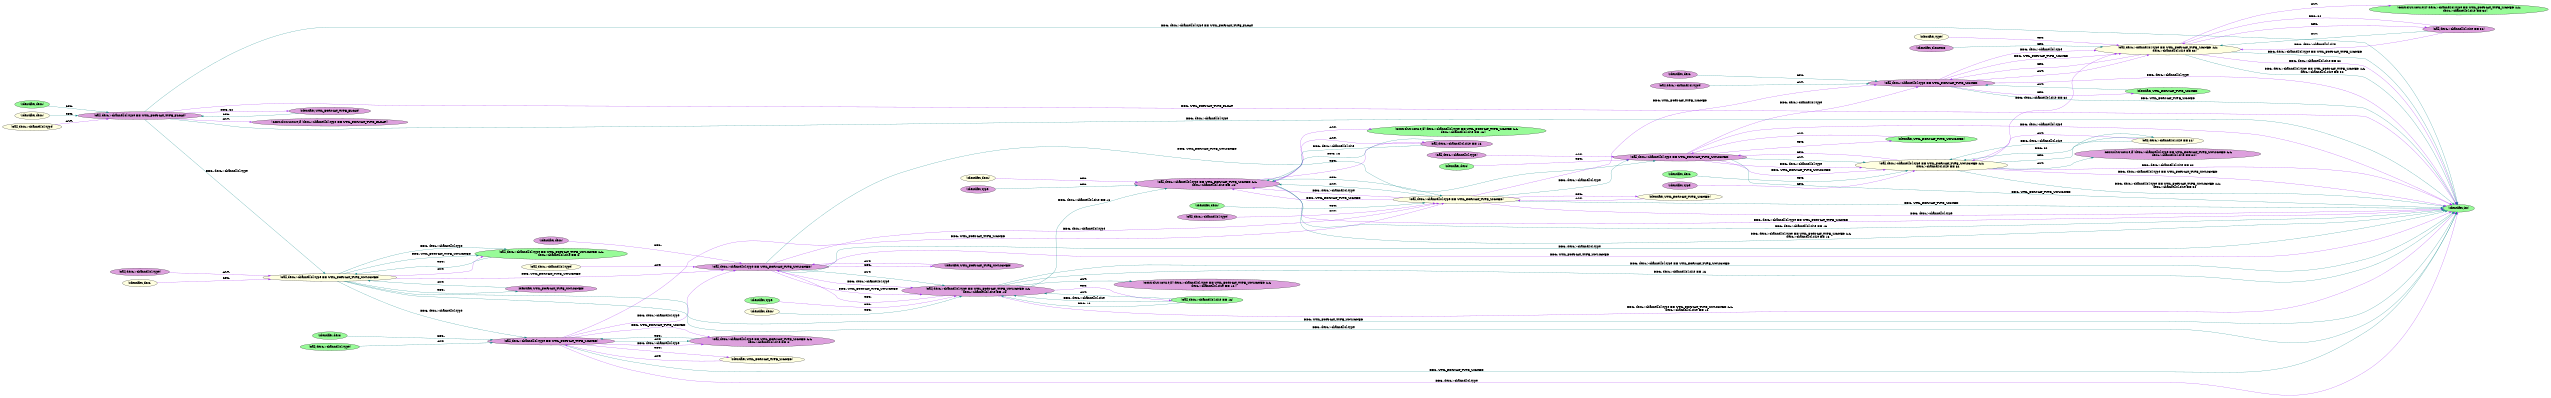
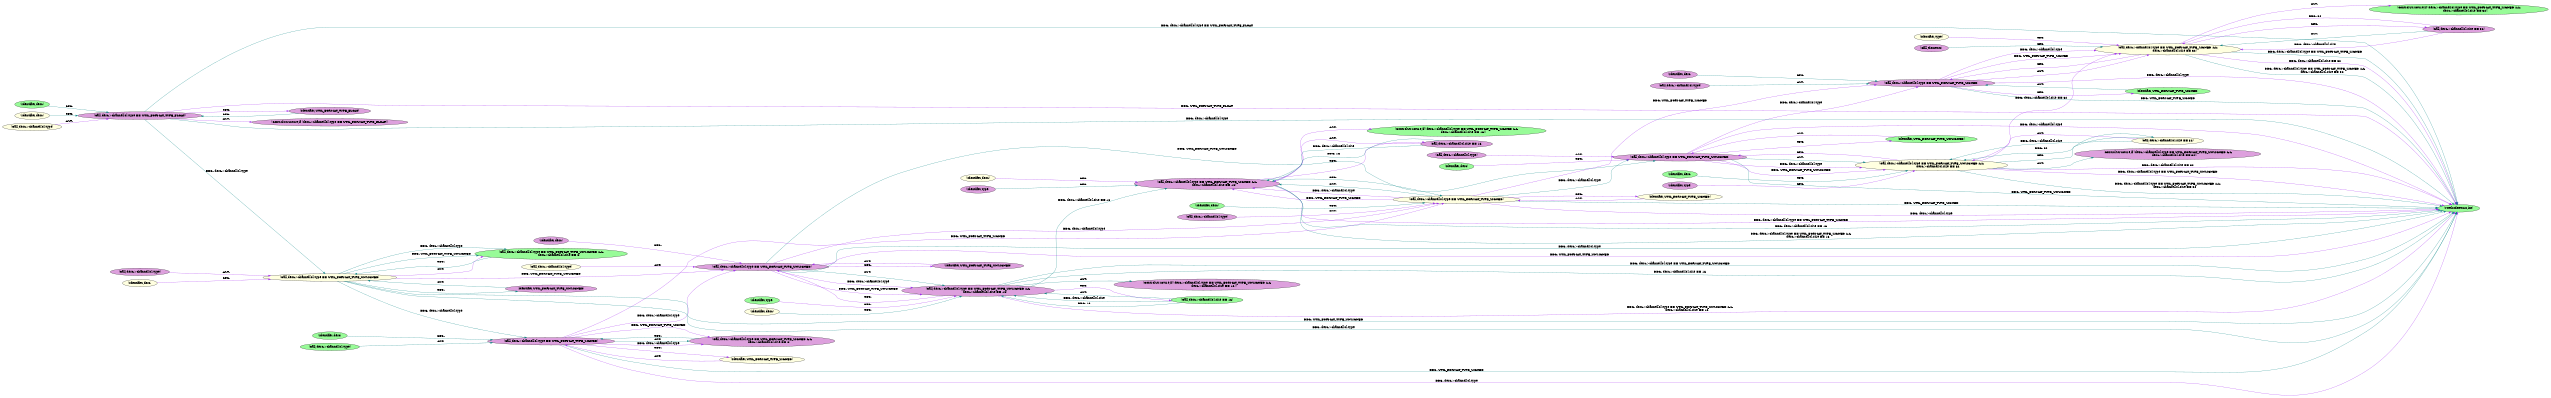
node "(Identifier,elements)": label "(Identifier,elements)" -> "(Call,elements)"
edge "(Call,desc->channel[0].type == UTIL_FORMAT_TYPE_FLOAT)" -> "(Identifier,UTIL_FORMAT_TYPE_FLOAT)": label "DDG: 32" -> "CFG: "
node "(Identifier,int)": label "(Identifier,int)" -> "(MethodReturn,int)"
